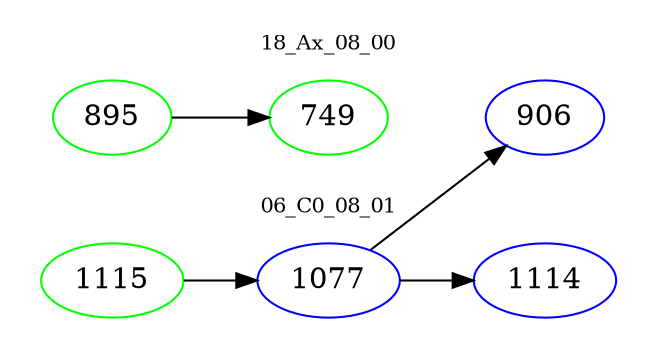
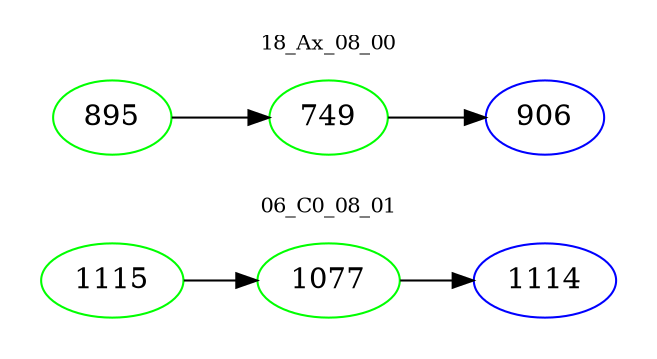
edge "1077" -> "906": now "749" -> "906"
node "1077": color blue -> green
